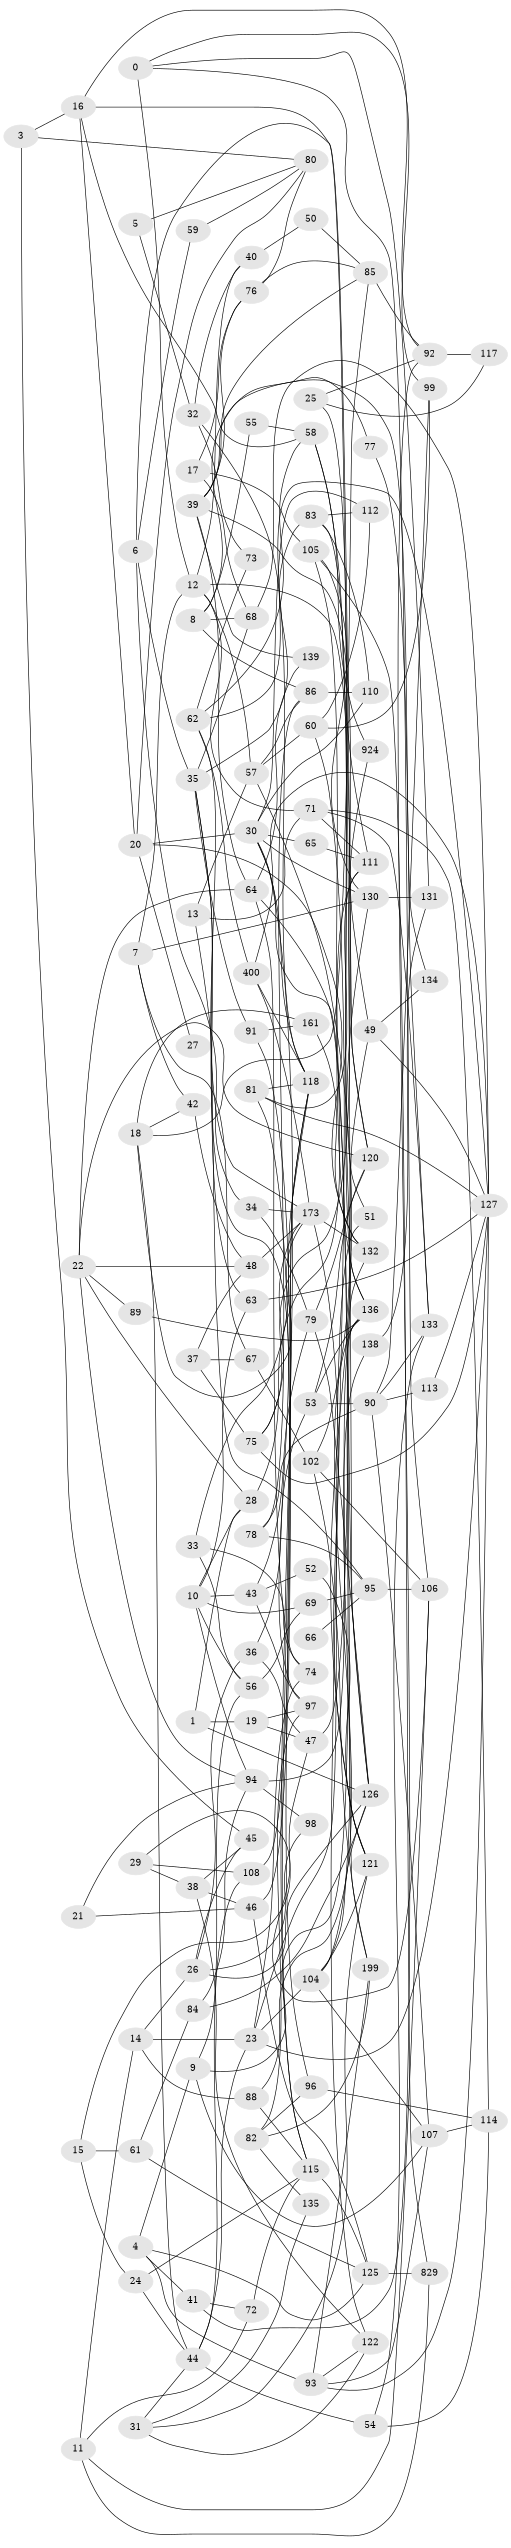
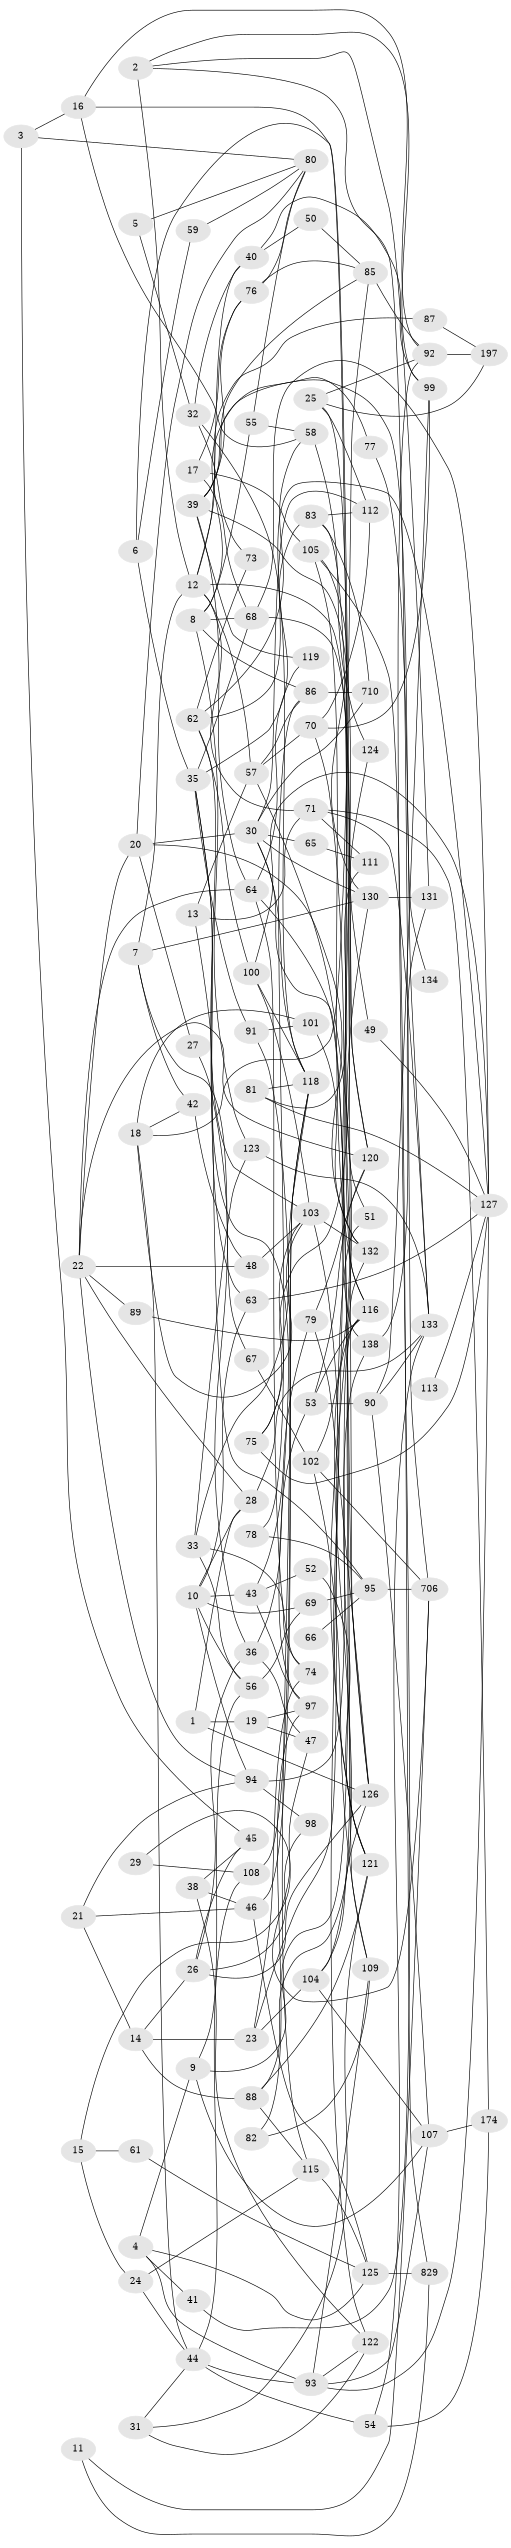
node "0": label "0" -> "2"
edge "40" -- "99": added
edge "80" -- "55": added
node "87": added
node "117": label "117" -> "197"
edge "25" -- "112": added
edge "16" -- "20": now "22" -- "20"
edge "58" -- "111": removed
node "139": label "139" -> "119"
node "110": label "110" -> "710"
node "60": label "60" -> "70"
node "924": label "924" -> "124"
edge "68" -- "138": added
node "400": label "400" -> "100"
edge "134" -- "49": removed
node "161": label "161" -> "101"
node "123": added
node "34": removed
node "173": label "173" -> "103"
edge "111" -- "28": now "133" -- "28"
node "136": label "136" -> "116"
edge "27" -- "36": added
node "37": removed
edge "49" -- "47": removed
edge "113" -- "90": removed
edge "90" -- "78": removed
edge "30" -- "115": removed
node "106": label "106" -> "706"
edge "127" -- "23": removed
edge "29" -- "38": removed
edge "121" -- "104": now "121" -- "88"
node "199": label "199" -> "109"
node "84": removed
node "96": removed
node "114": label "114" -> "174"
edge "23" -- "44": now "93" -- "44"
node "135": removed
edge "14" -- "11": now "14" -- "21"
node "72": removed
